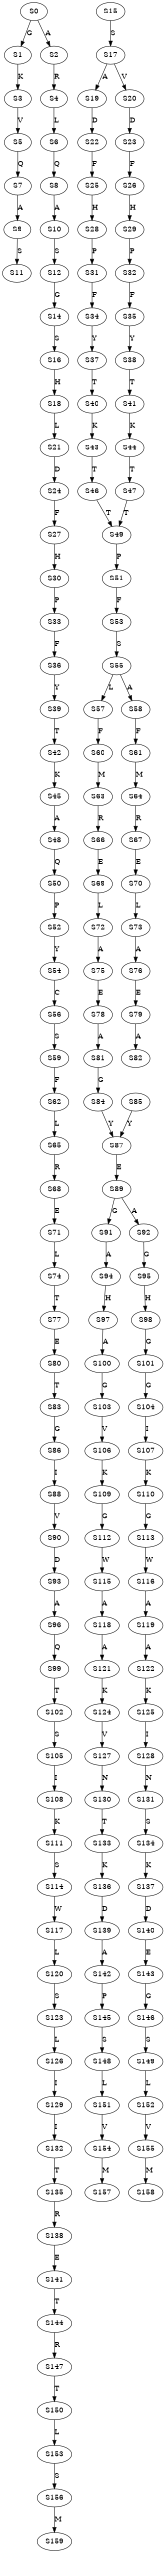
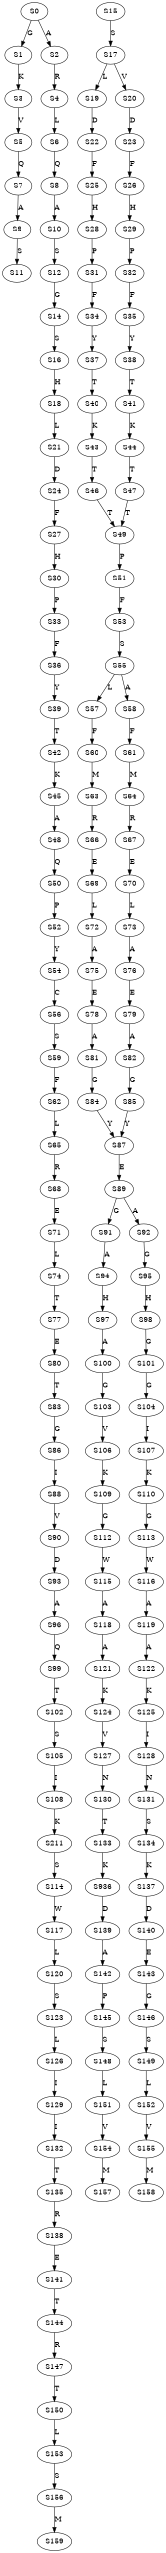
edge "S17" -> "S19": label "A" -> "L"
edge "S82" -> "S85": added, label "G"
node "S111": label "S111" -> "S211"
node "S136": label "S136" -> "S936"
